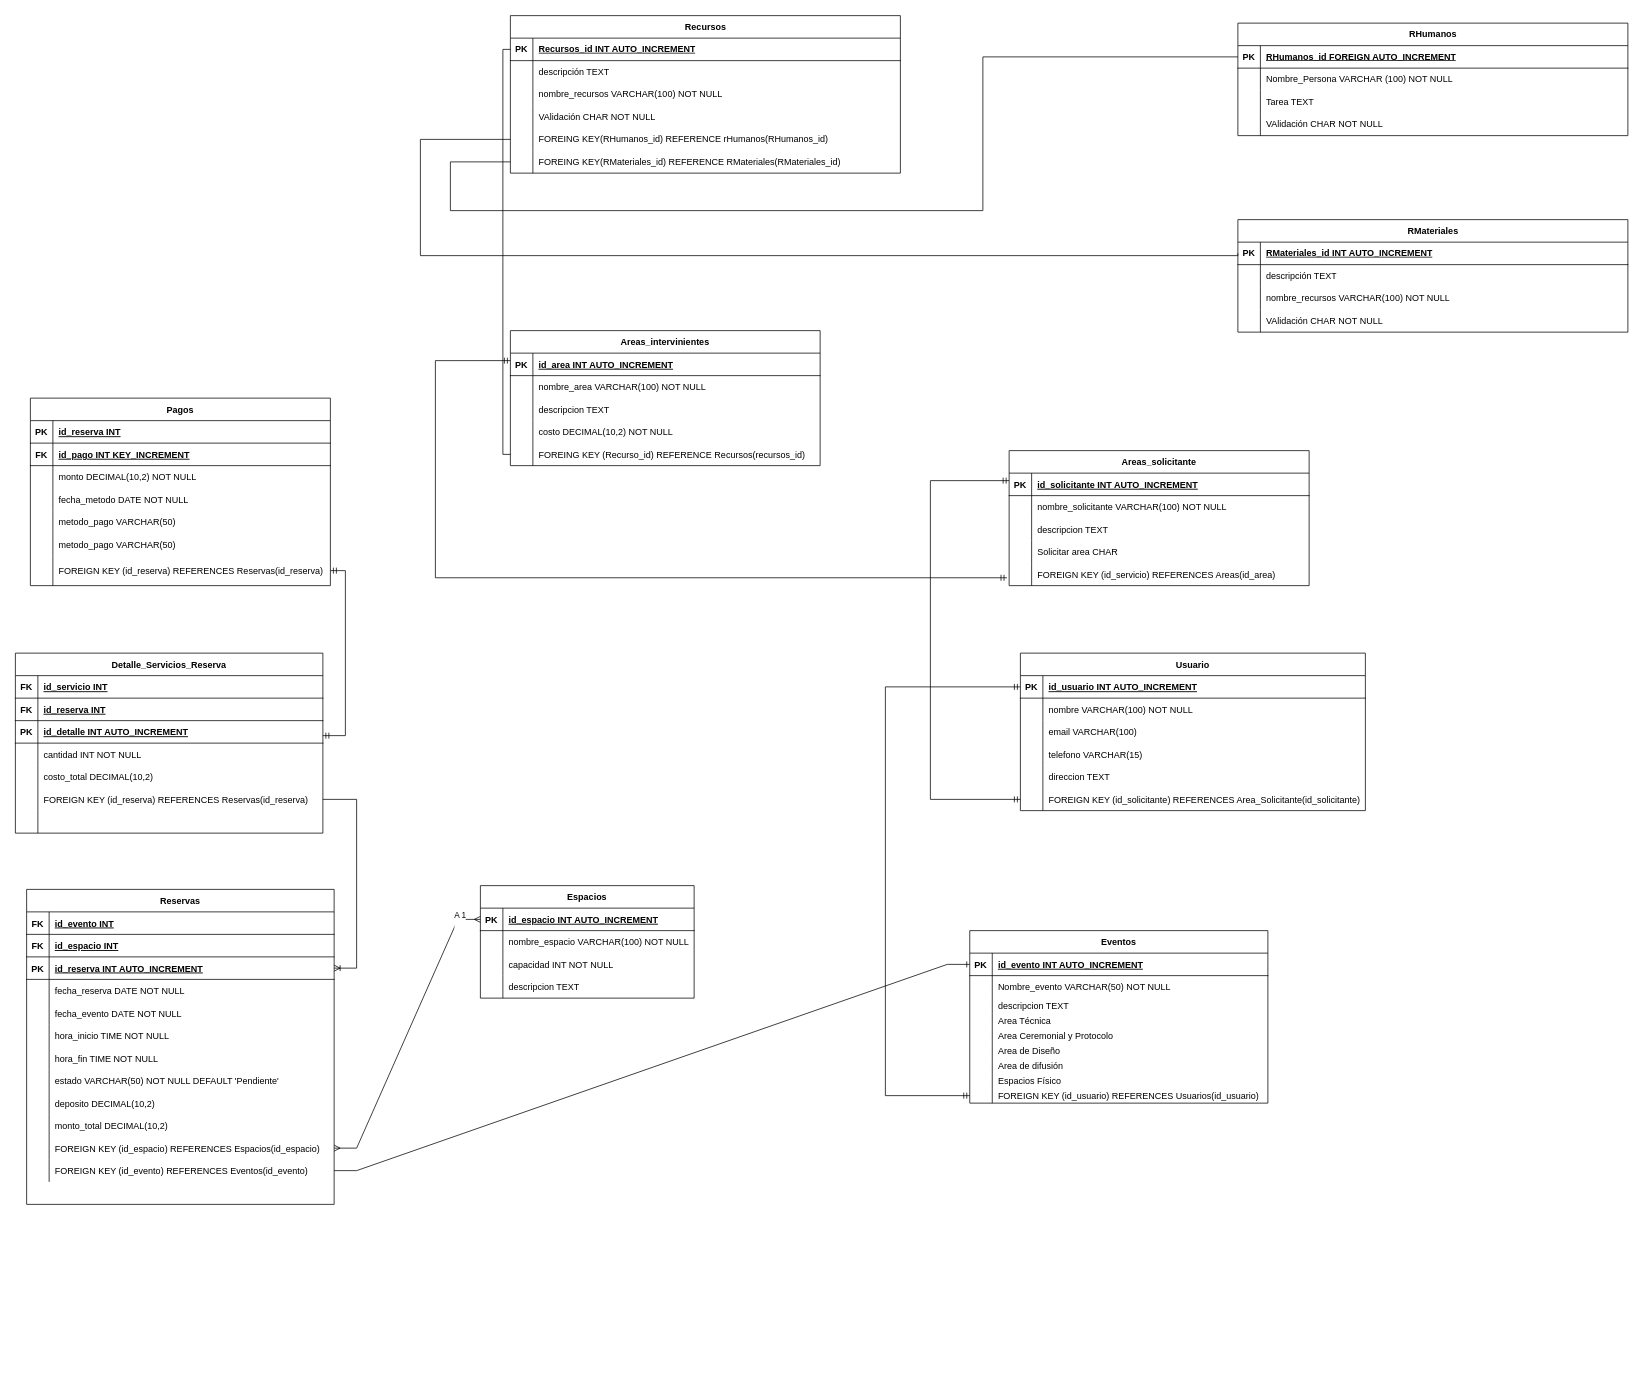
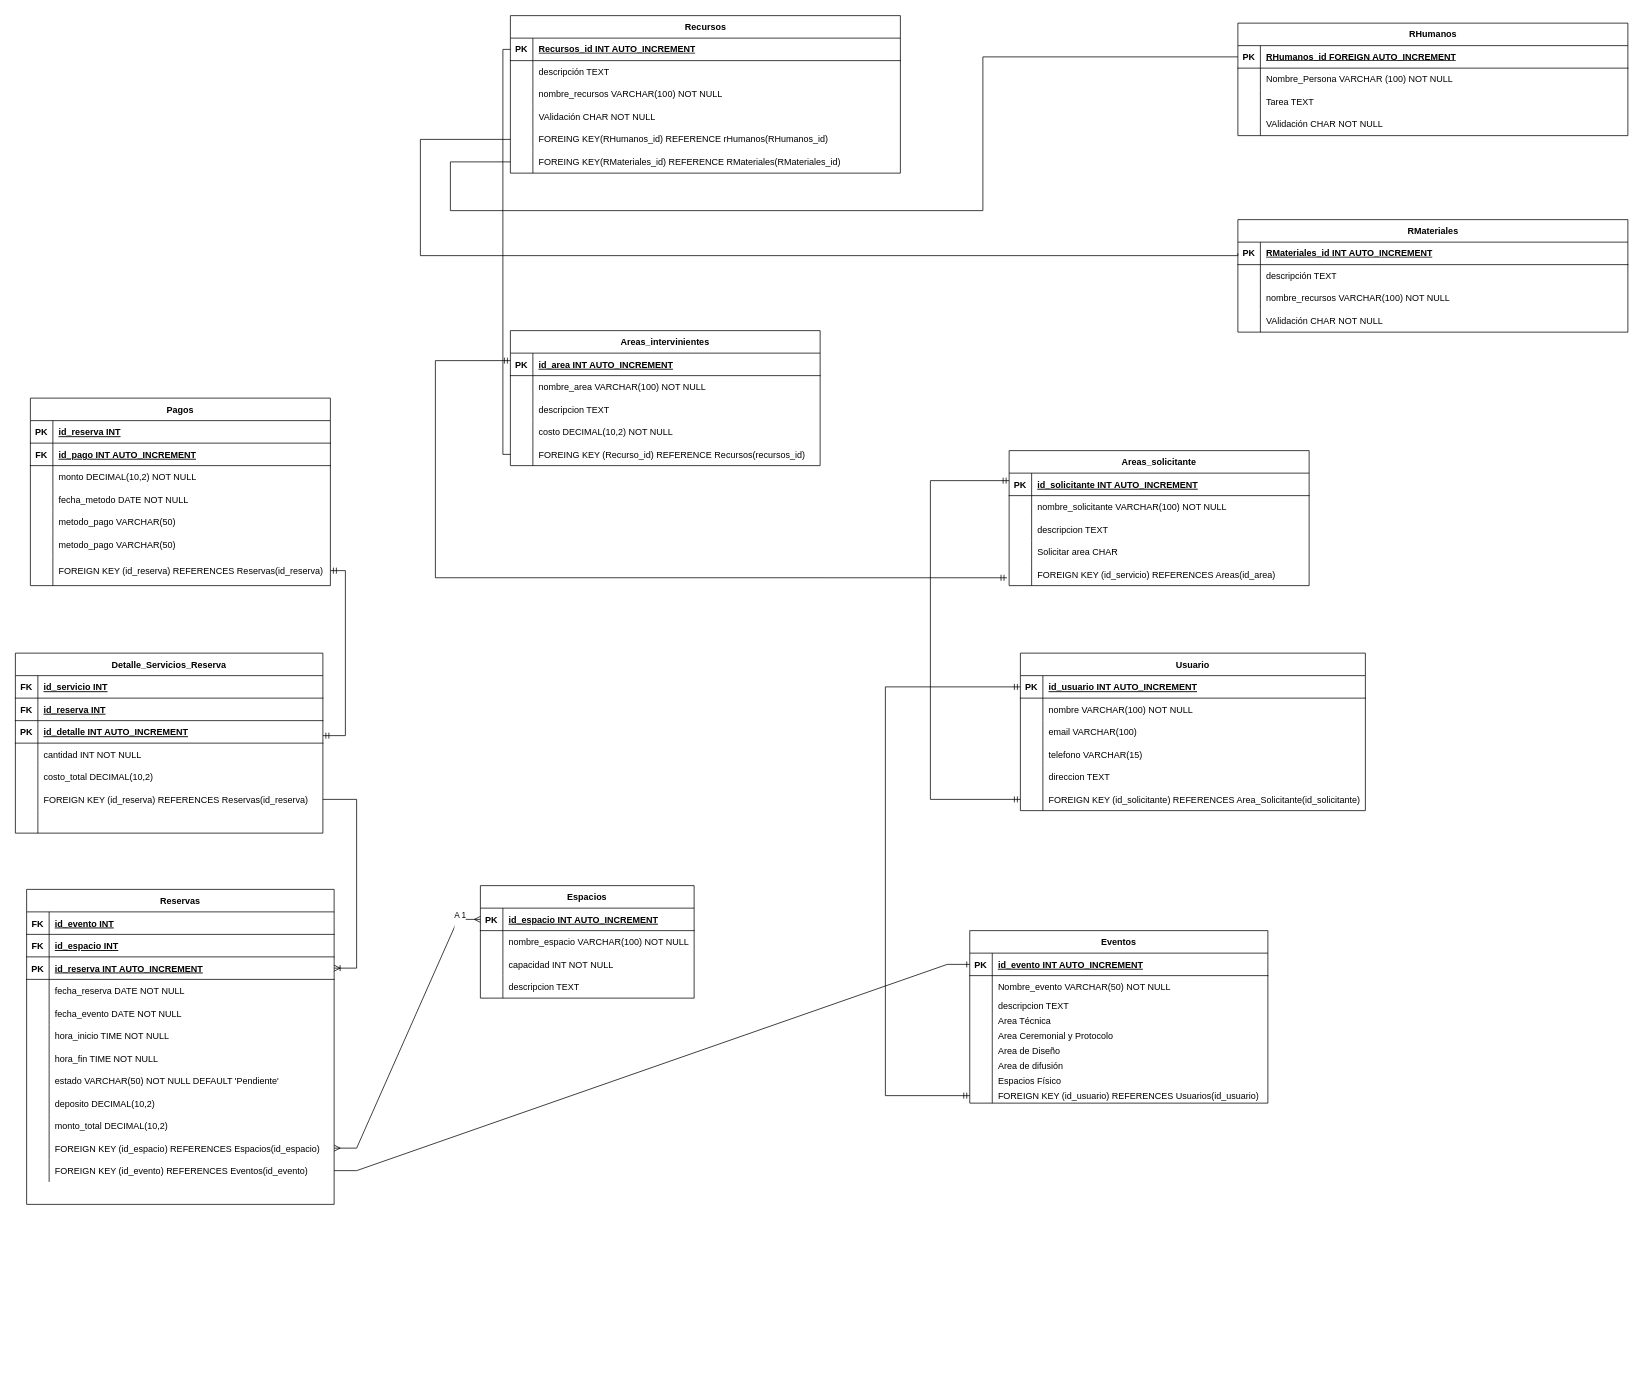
node "id_pago INT KEY_INCREMENT": label "id_pago INT KEY_INCREMENT" -> "id_pago INT AUTO_INCREMENT"
